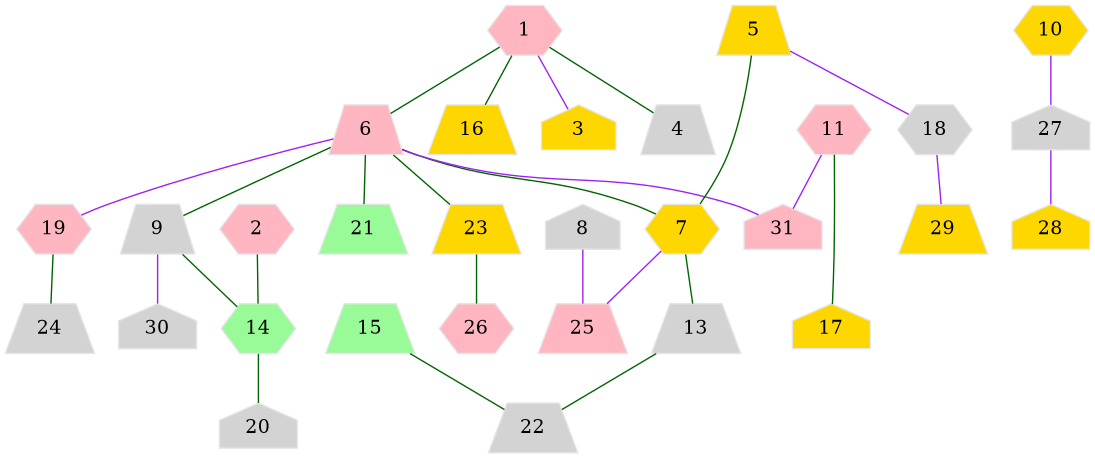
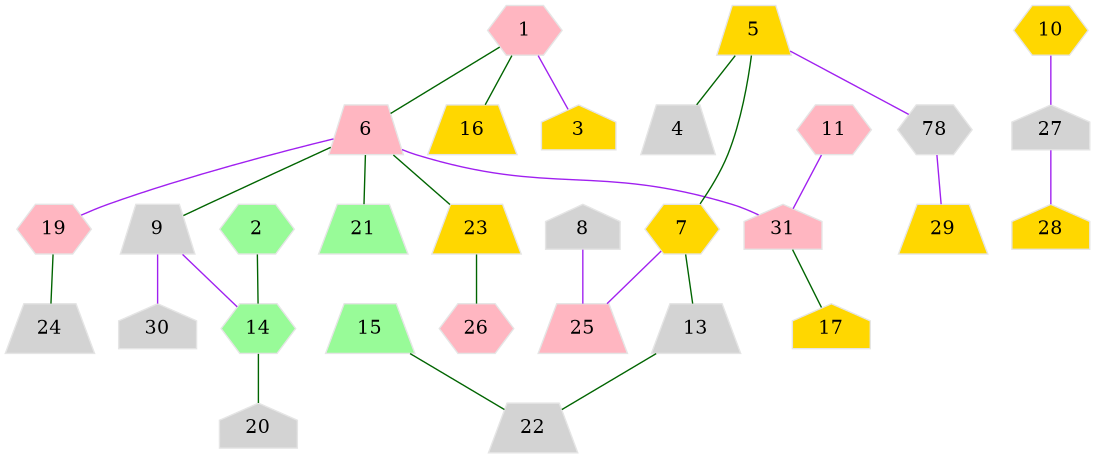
edge "1" -- "4": now "5" -- "4"
node "18": label "18" -> "78"
edge "6" -- "7": removed
node "2": fillcolor lightpink -> palegreen
edge "11" -- "17": now "31" -- "17"
edge "9" -- "14": color darkgreen -> purple
